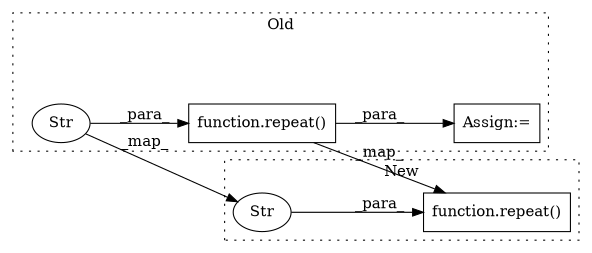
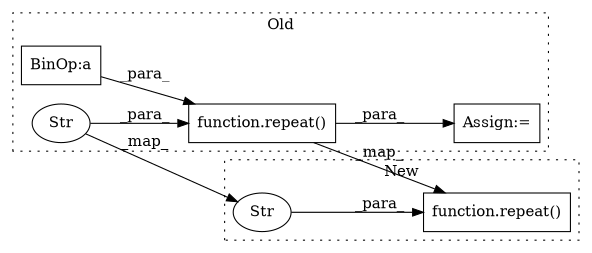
node "BinOp:a": added
